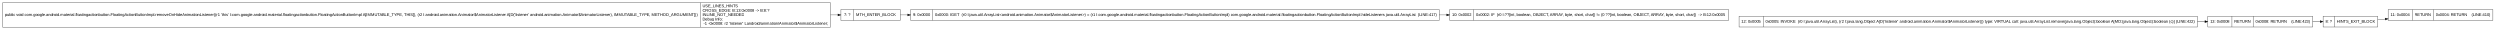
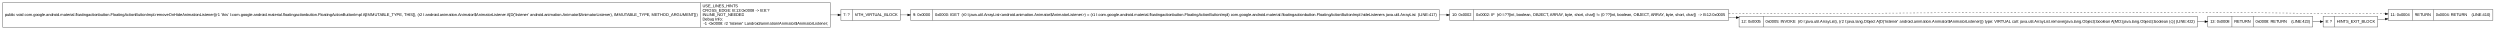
edge "10: 0x0002" -> "11: 0x0004": added
node "7: ?": text "MTH_ENTER_BLOCK" -> "MTH_VIRTUAL_BLOCK"
edge "10: 0x0002" -> "12: 0x0005": added
